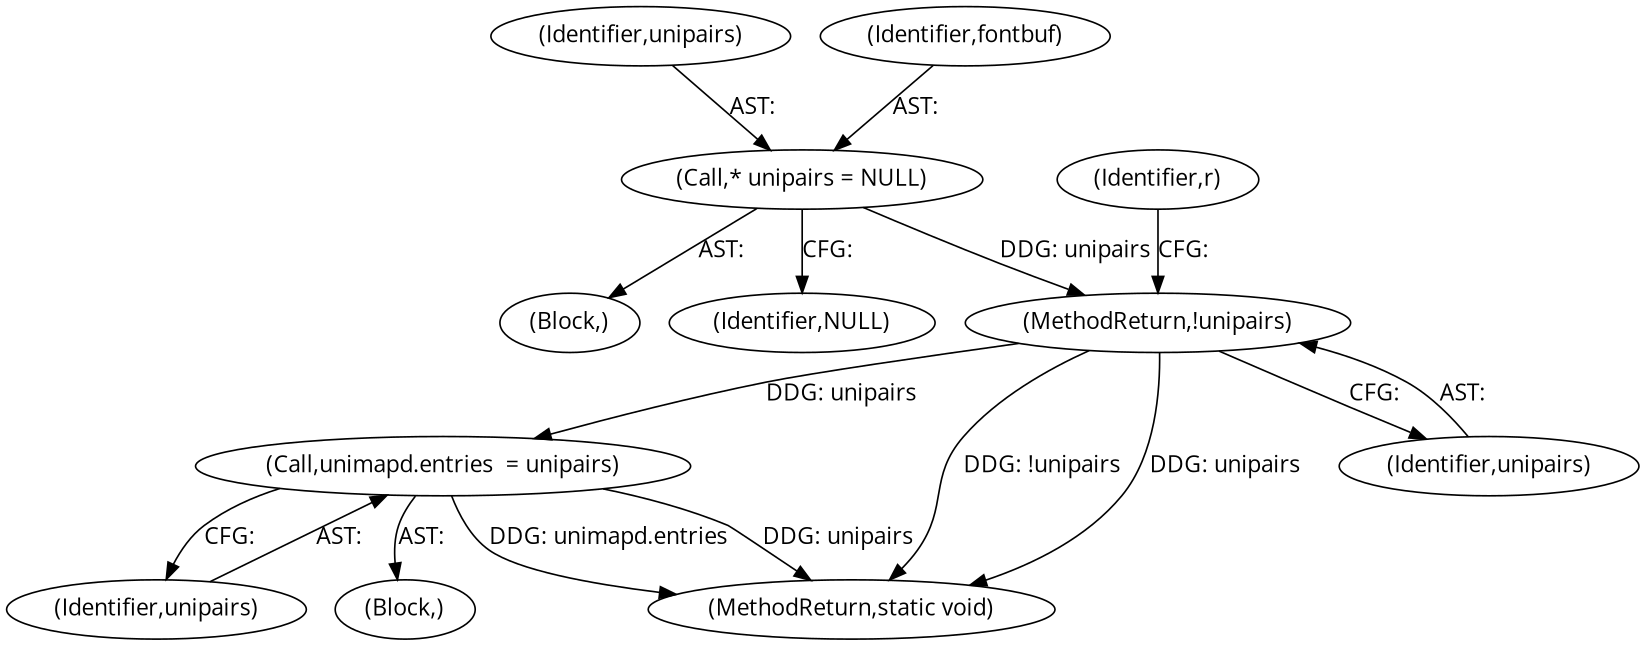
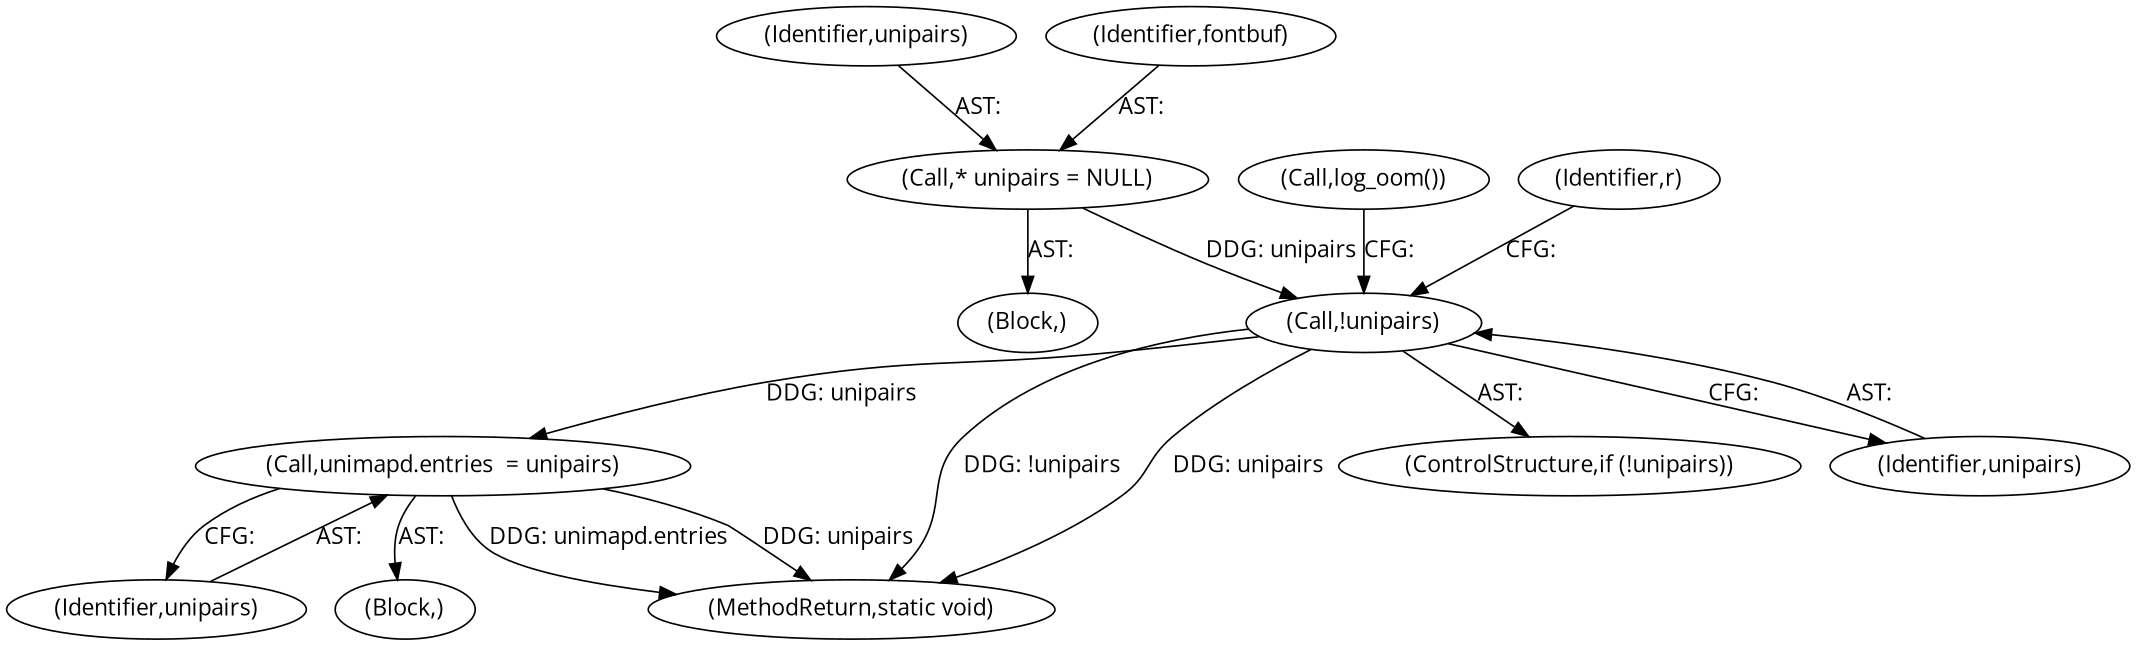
node "(Call,log_oom())": added
node "(Identifier,NULL)": removed
node "(MethodReturn,!unipairs)": label "(MethodReturn,!unipairs)" -> "(Call,!unipairs)"
node "(ControlStructure,if (!unipairs))": added
